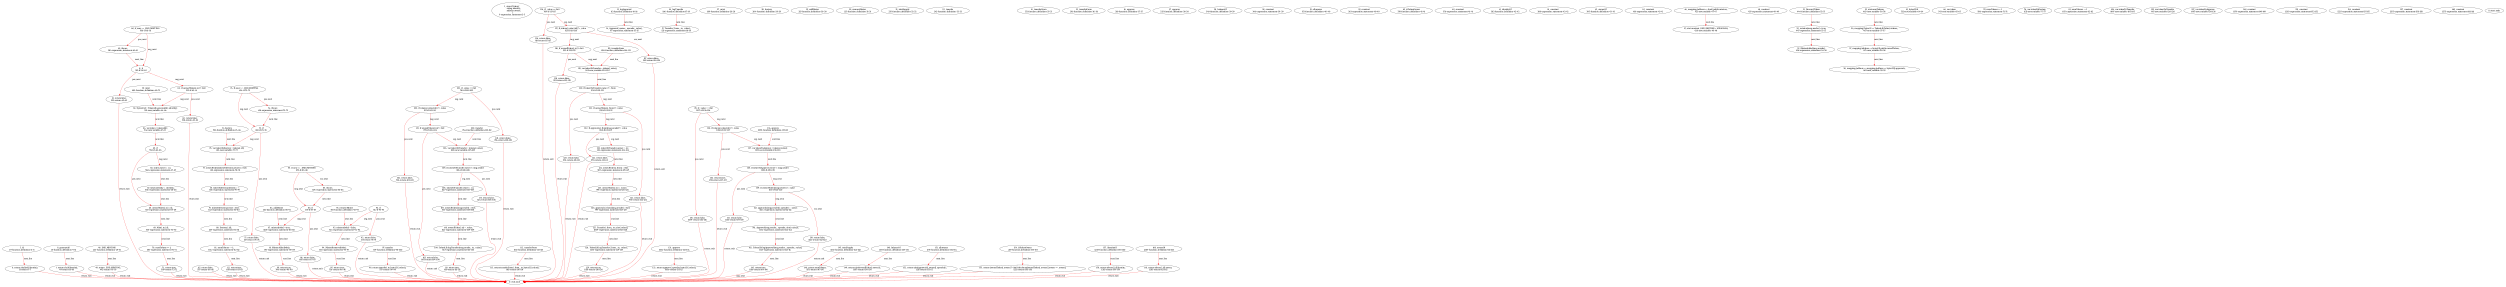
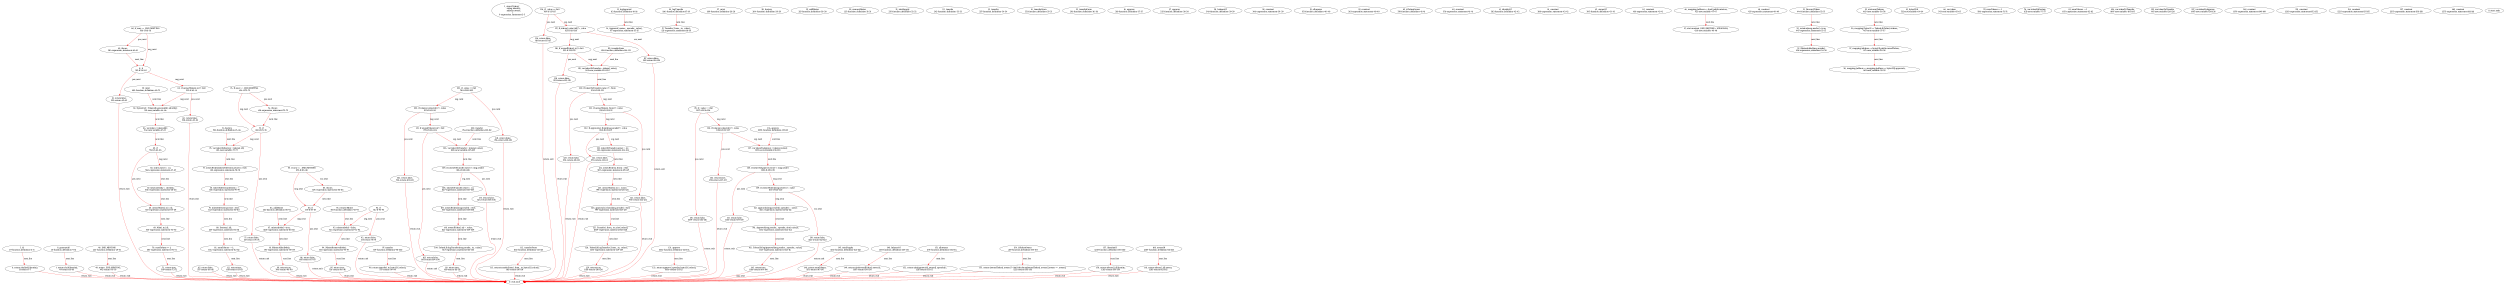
node "33_ transfer 257-function_definition-34-34": added
